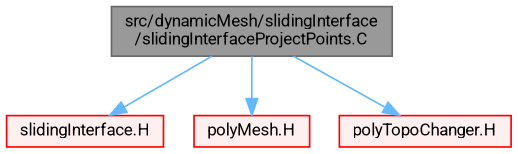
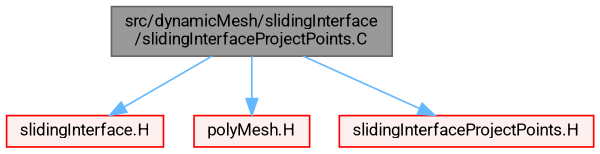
node "polyTopoChanger.H": label "polyTopoChanger.H" -> "slidingInterfaceProjectPoints.H"
